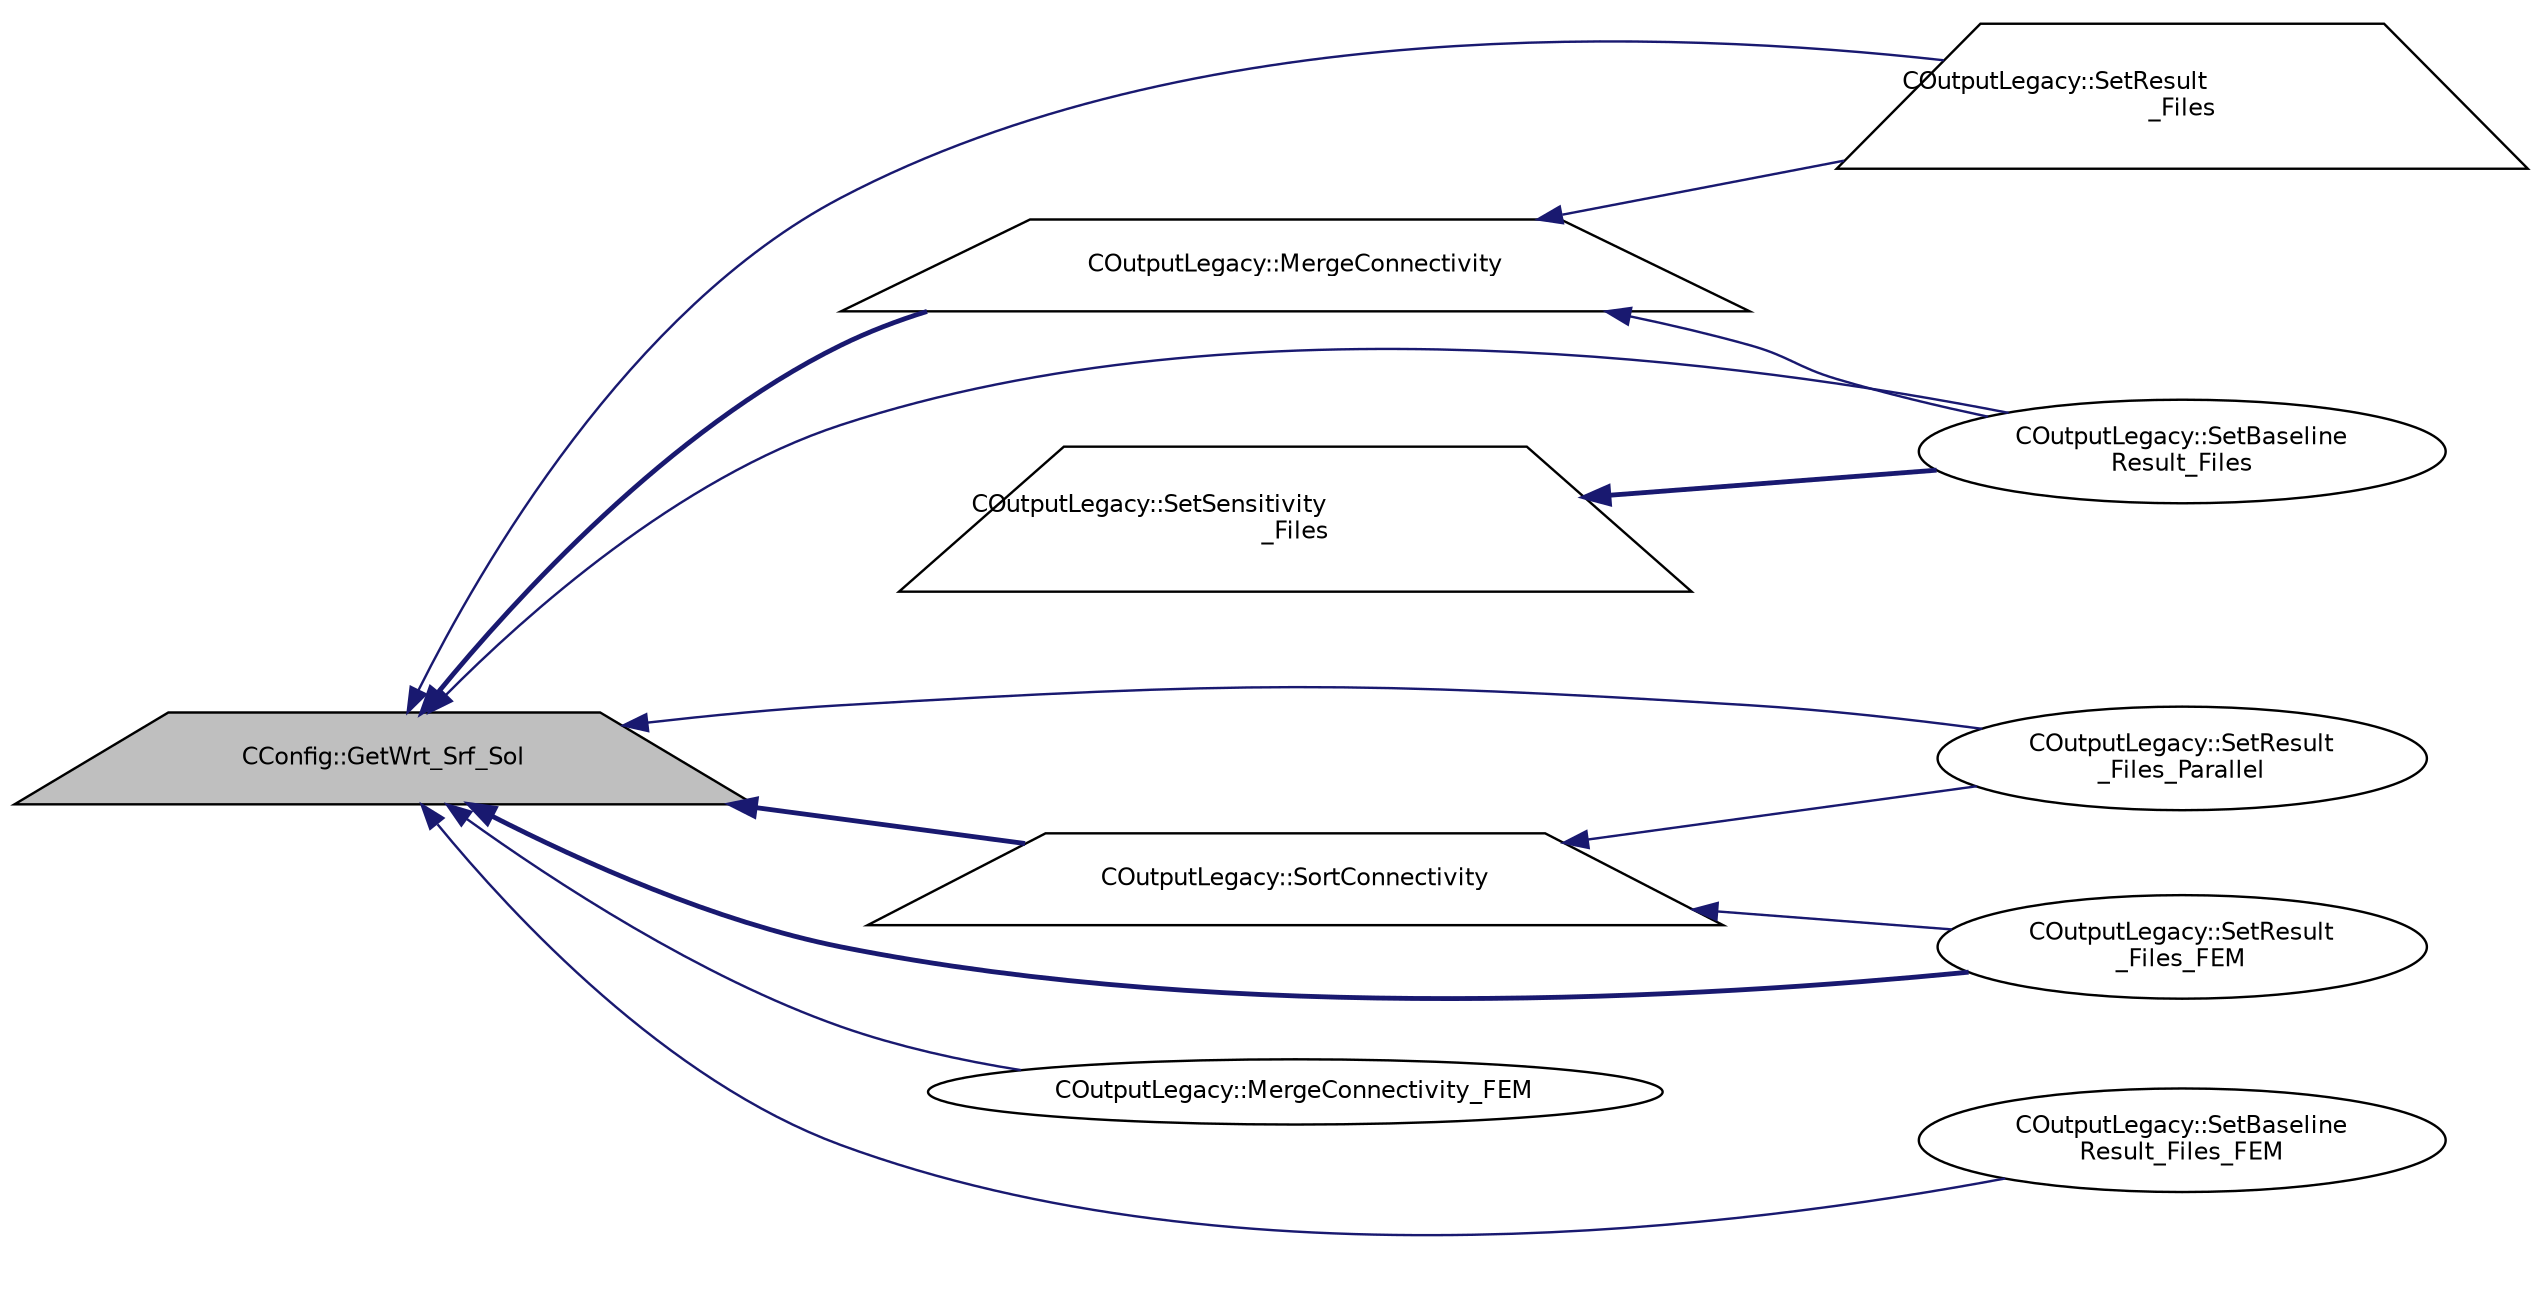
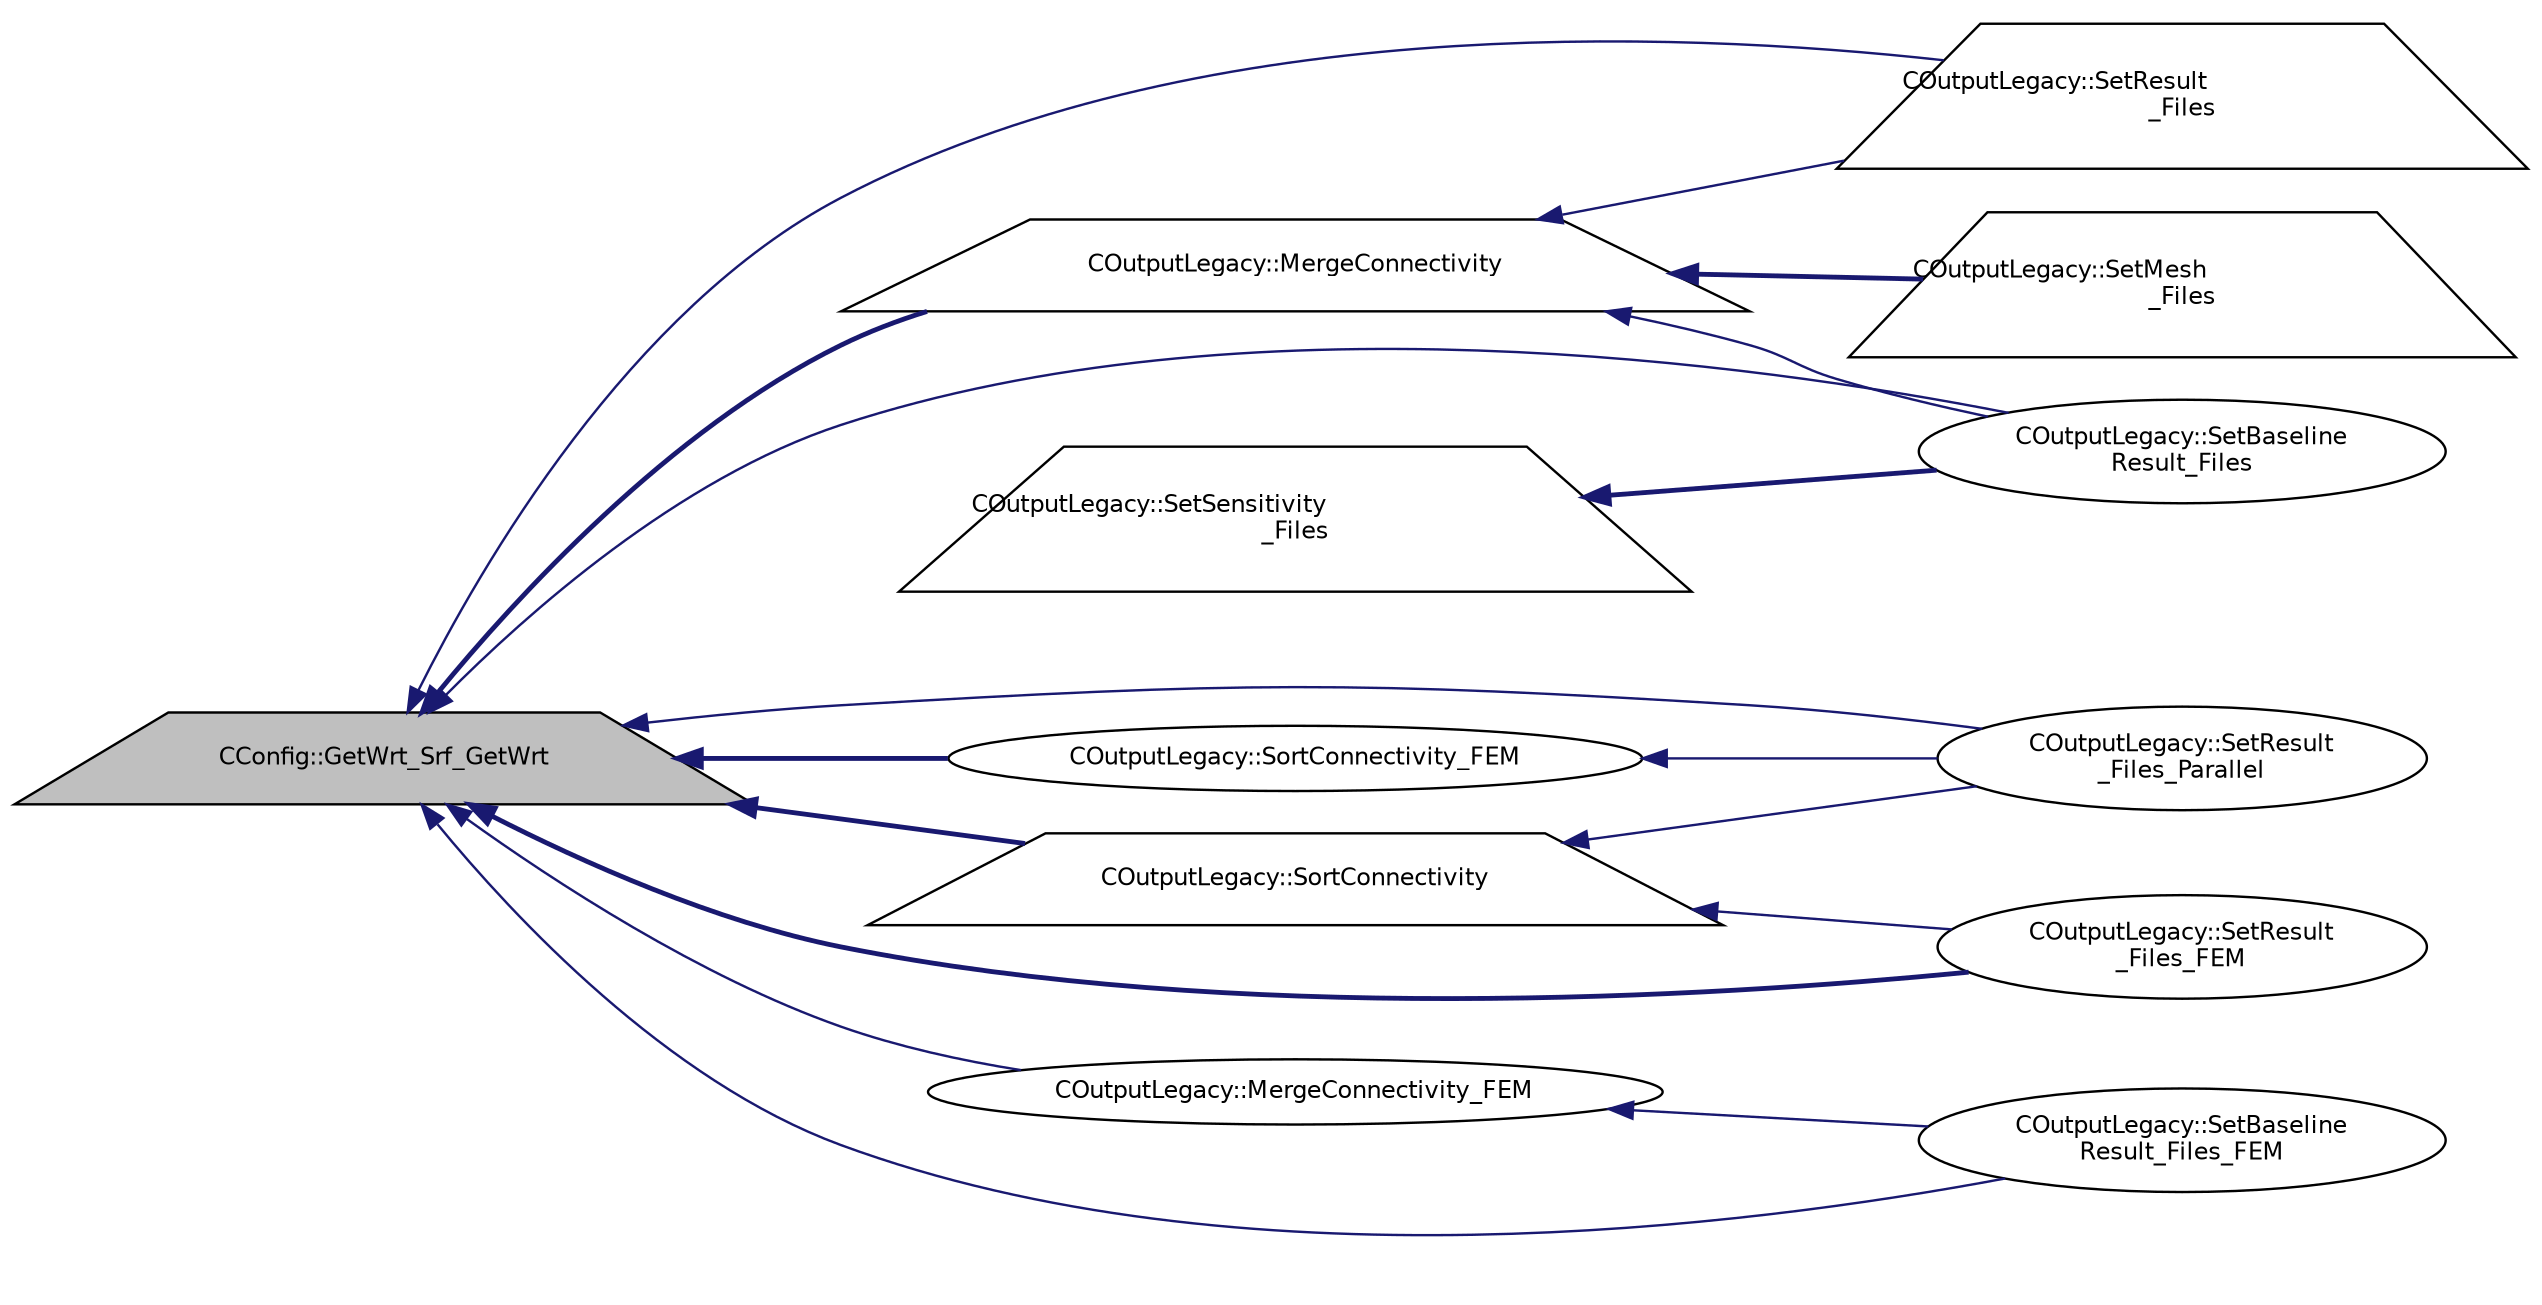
node "COutputLegacy::SetMesh _Files": added
node "CConfig::GetWrt_Srf_Sol": label "CConfig::GetWrt_Srf_Sol" -> "CConfig::GetWrt_Srf_GetWrt"
node "COutputLegacy::SortConnectivity_FEM": added
edge "COutputLegacy::SetBaseline Result_Files_FEM" -> "COutputLegacy::MergeConnectivity_FEM": added
